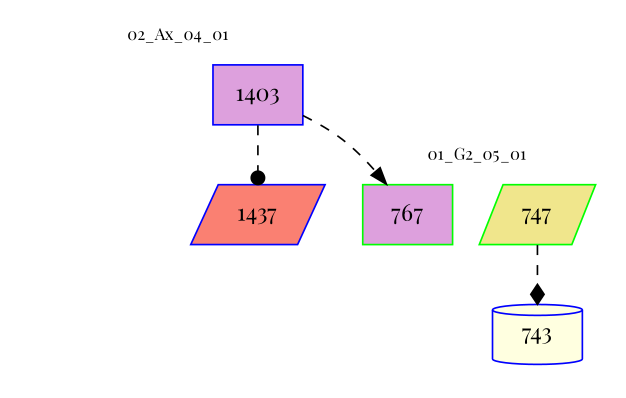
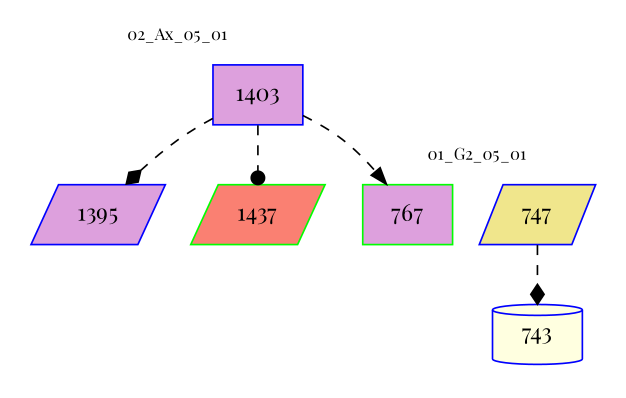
cluster "02_Ax_04_01": label "02_Ax_04_01" -> "02_Ax_05_01"
node "1395": added
node "1437": color blue -> green
node "747": color green -> blue
